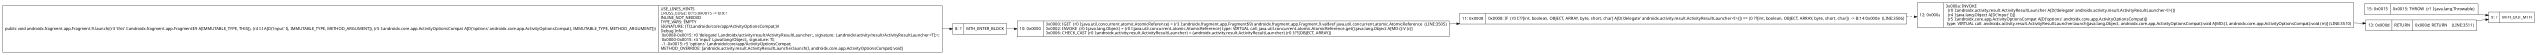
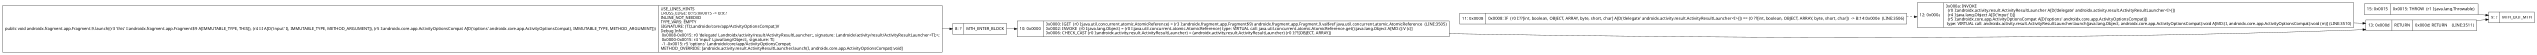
edge "10: 0x0000" -> "11: 0x0008": now "10: 0x0000" -> "13: 0x000d"
